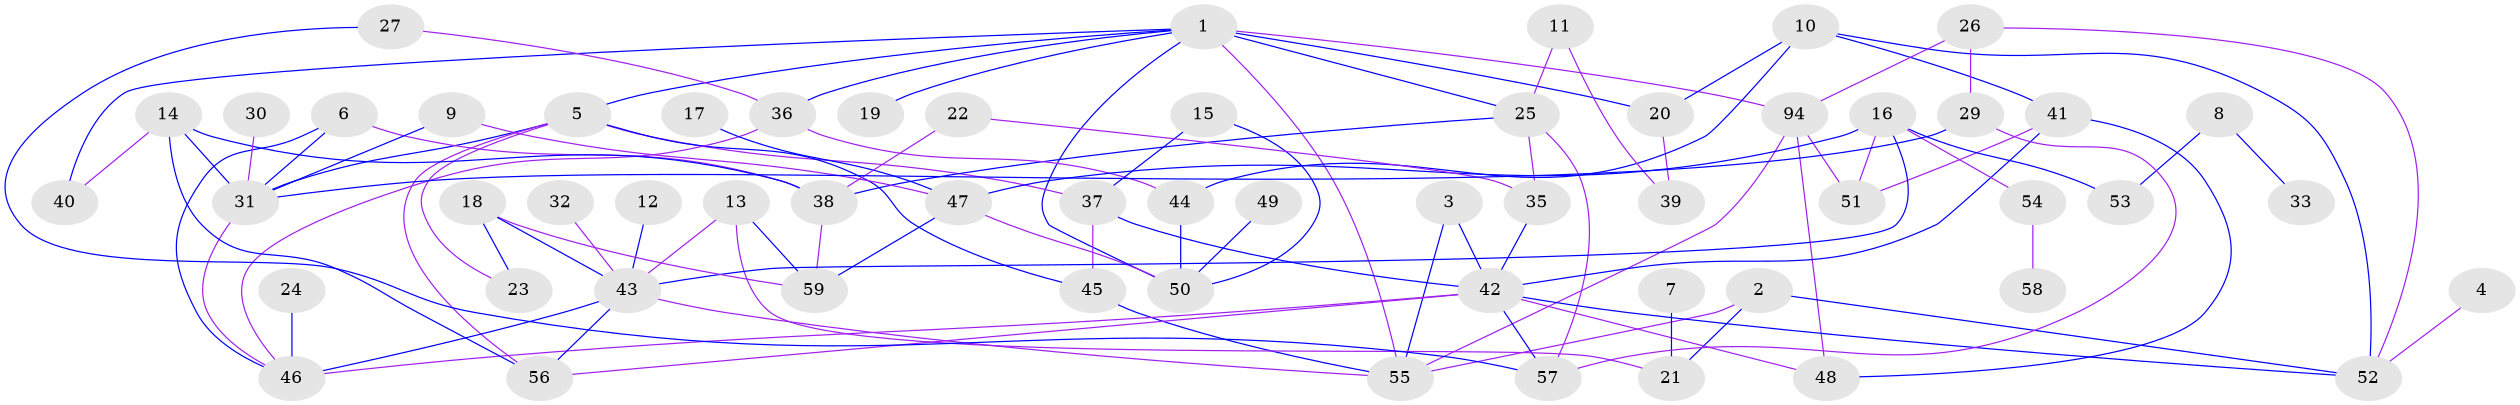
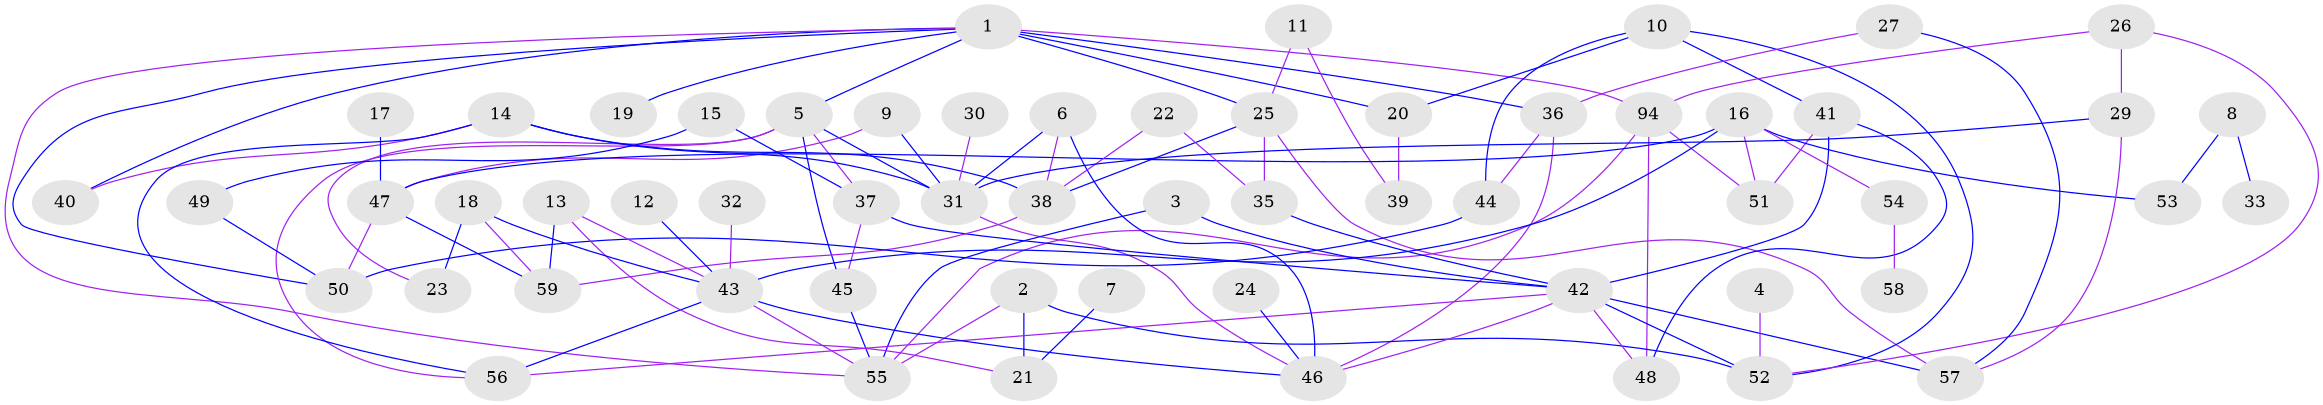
edge "15" -- "50": now "15" -- "49"
